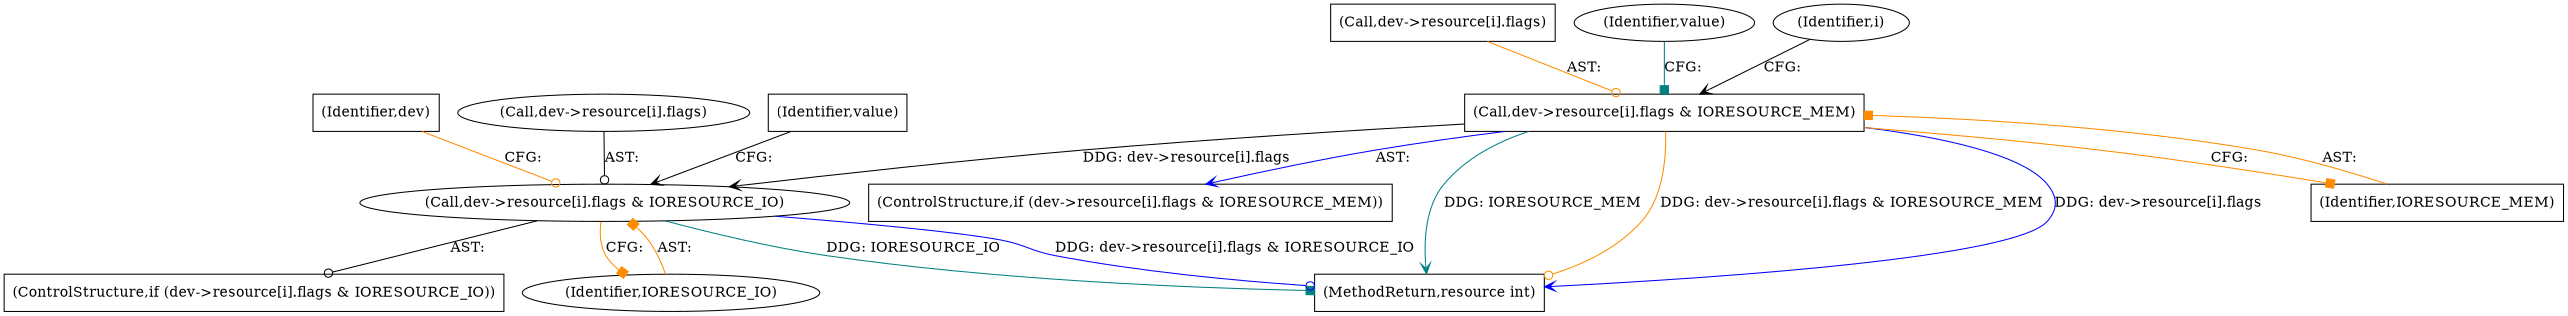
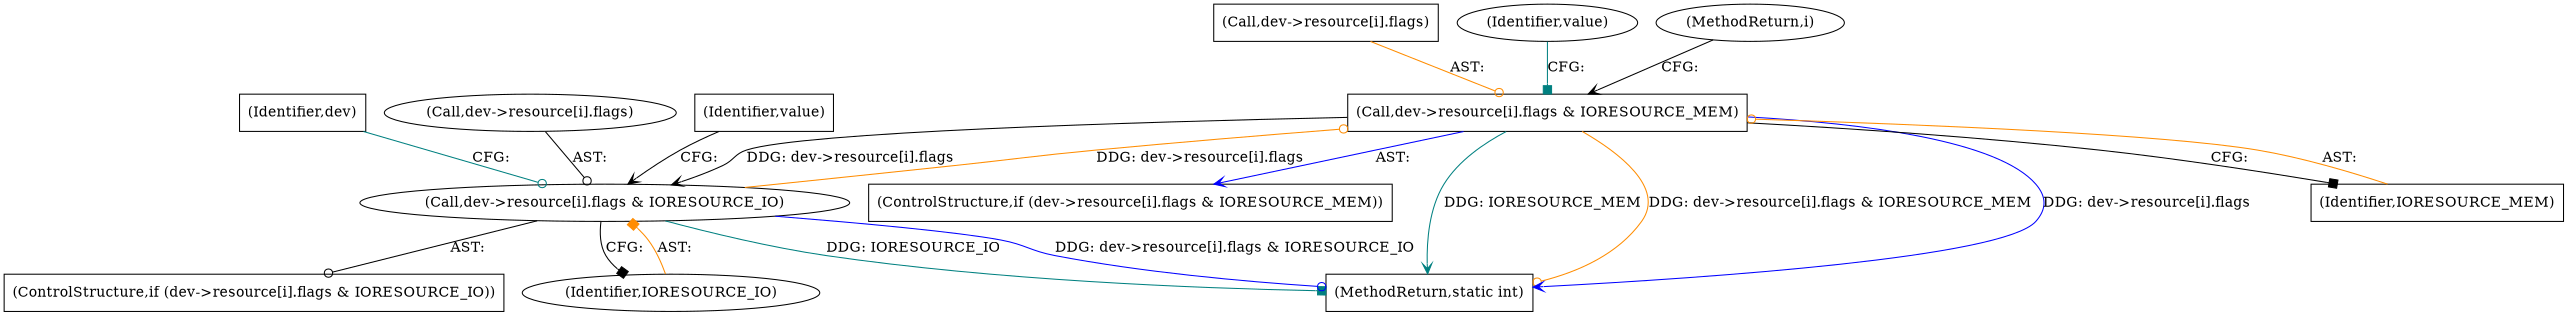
node "(Identifier,i)": label "(Identifier,i)" -> "(MethodReturn,i)"
edge "(Identifier,IORESOURCE_MEM)" -> "(Call,dev->resource[i].flags & IORESOURCE_MEM)": arrowhead box -> odot
edge "(Call,dev->resource[i].flags & IORESOURCE_MEM)" -> "(Identifier,IORESOURCE_MEM)": color darkorange -> black
edge "(Identifier,dev)" -> "(Call,dev->resource[i].flags & IORESOURCE_IO)": color darkorange -> teal
edge "(Call,dev->resource[i].flags & IORESOURCE_IO)" -> "(Call,dev->resource[i].flags & IORESOURCE_MEM)": added, label "DDG: dev->resource[i].flags"
edge "(Call,dev->resource[i].flags & IORESOURCE_IO)" -> "(Identifier,IORESOURCE_IO)": color darkorange -> black
node "(MethodReturn,resource int)": label "(MethodReturn,resource int)" -> "(MethodReturn,static int)"
